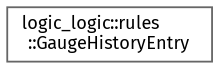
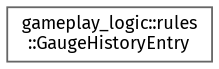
node "logic_logic::rules ::GaugeHistoryEntry": label "logic_logic::rules ::GaugeHistoryEntry" -> "gameplay_logic::rules ::GaugeHistoryEntry"
